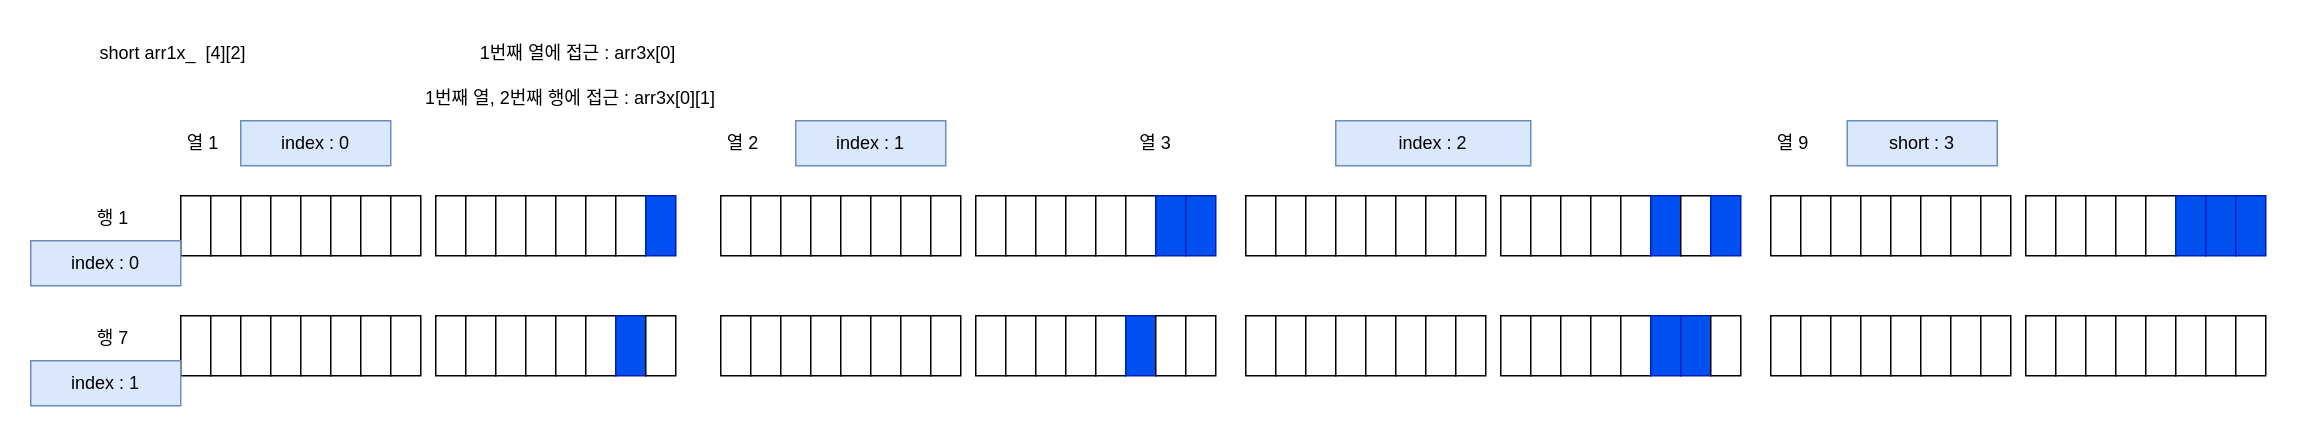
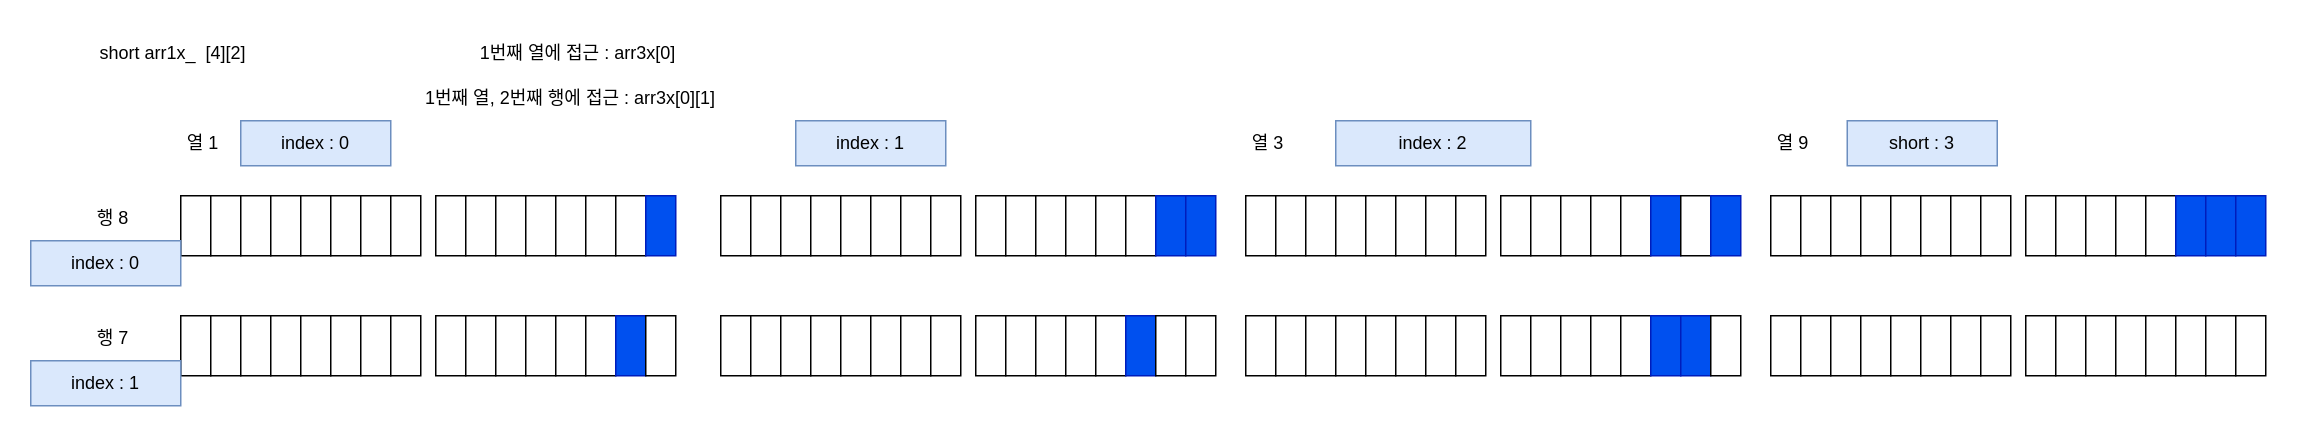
node "열 2": removed
node "열 3": moved (1156, 143) -> (1268, 143)
node "행 1": label "행 1" -> "행 8"
